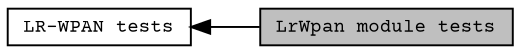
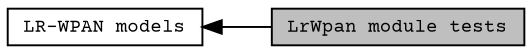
node "LR-WPAN tests": label "LR-WPAN tests" -> "LR-WPAN models"
